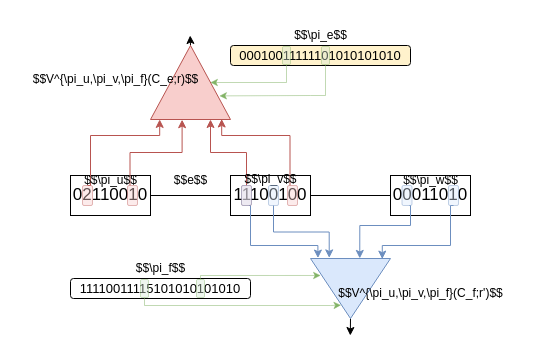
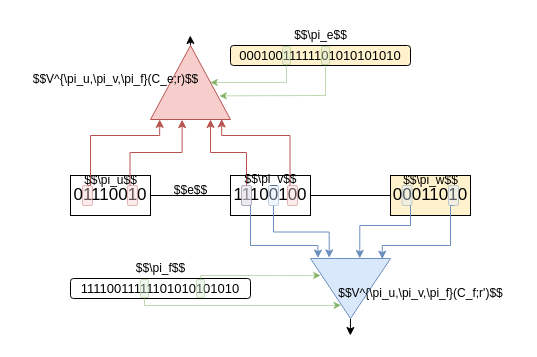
node "$$e$$": moved (191, 181) -> (191, 191)
node "02110010": label "02110010" -> "01110010"
node "00011010": fillcolor #ffffff -> #fff2cc
node "11110011115101010101010": label "11110011115101010101010" -> "11110011111101010101010"
